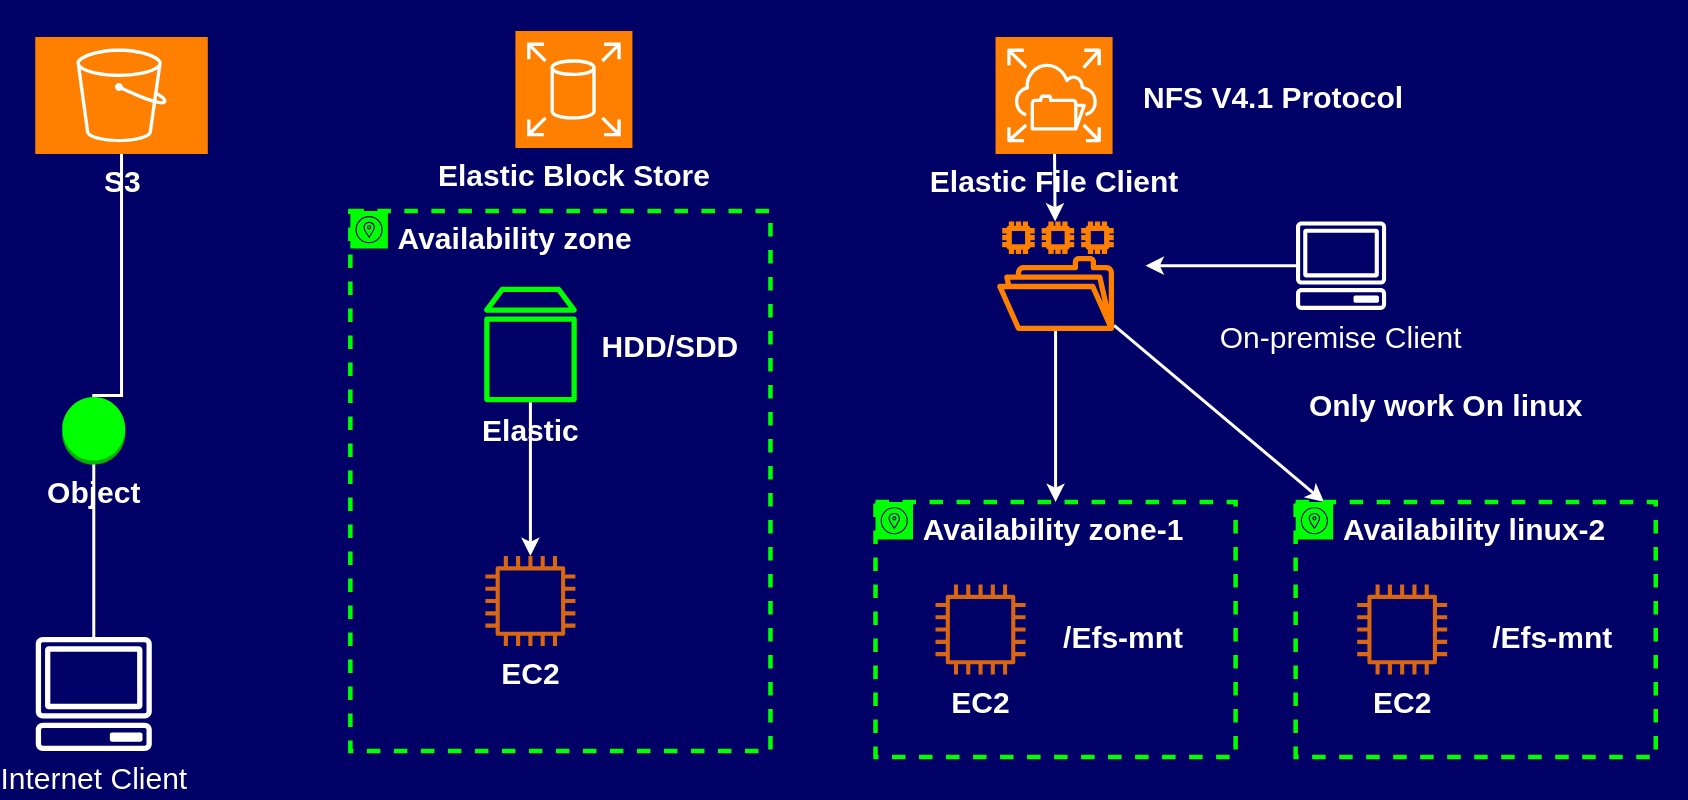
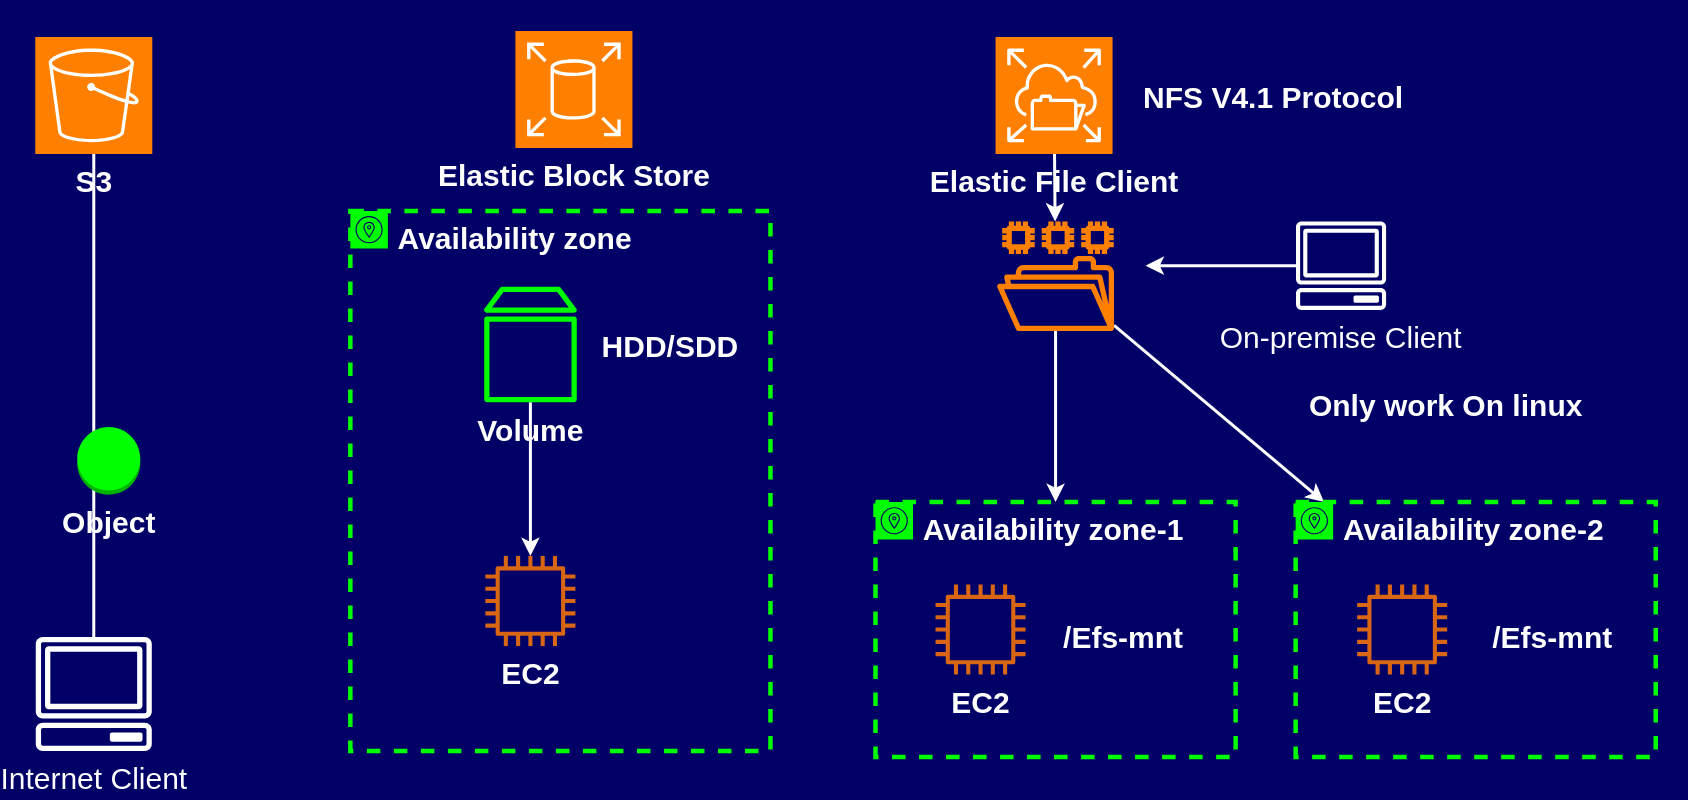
node "S3": size 173x117 -> 117x117
node "Elastic": label "Elastic" -> "Volume"
node "Object": moved (94, 431) -> (109, 461)
node "Availability linux-2": label "Availability linux-2" -> "Availability zone-2"
